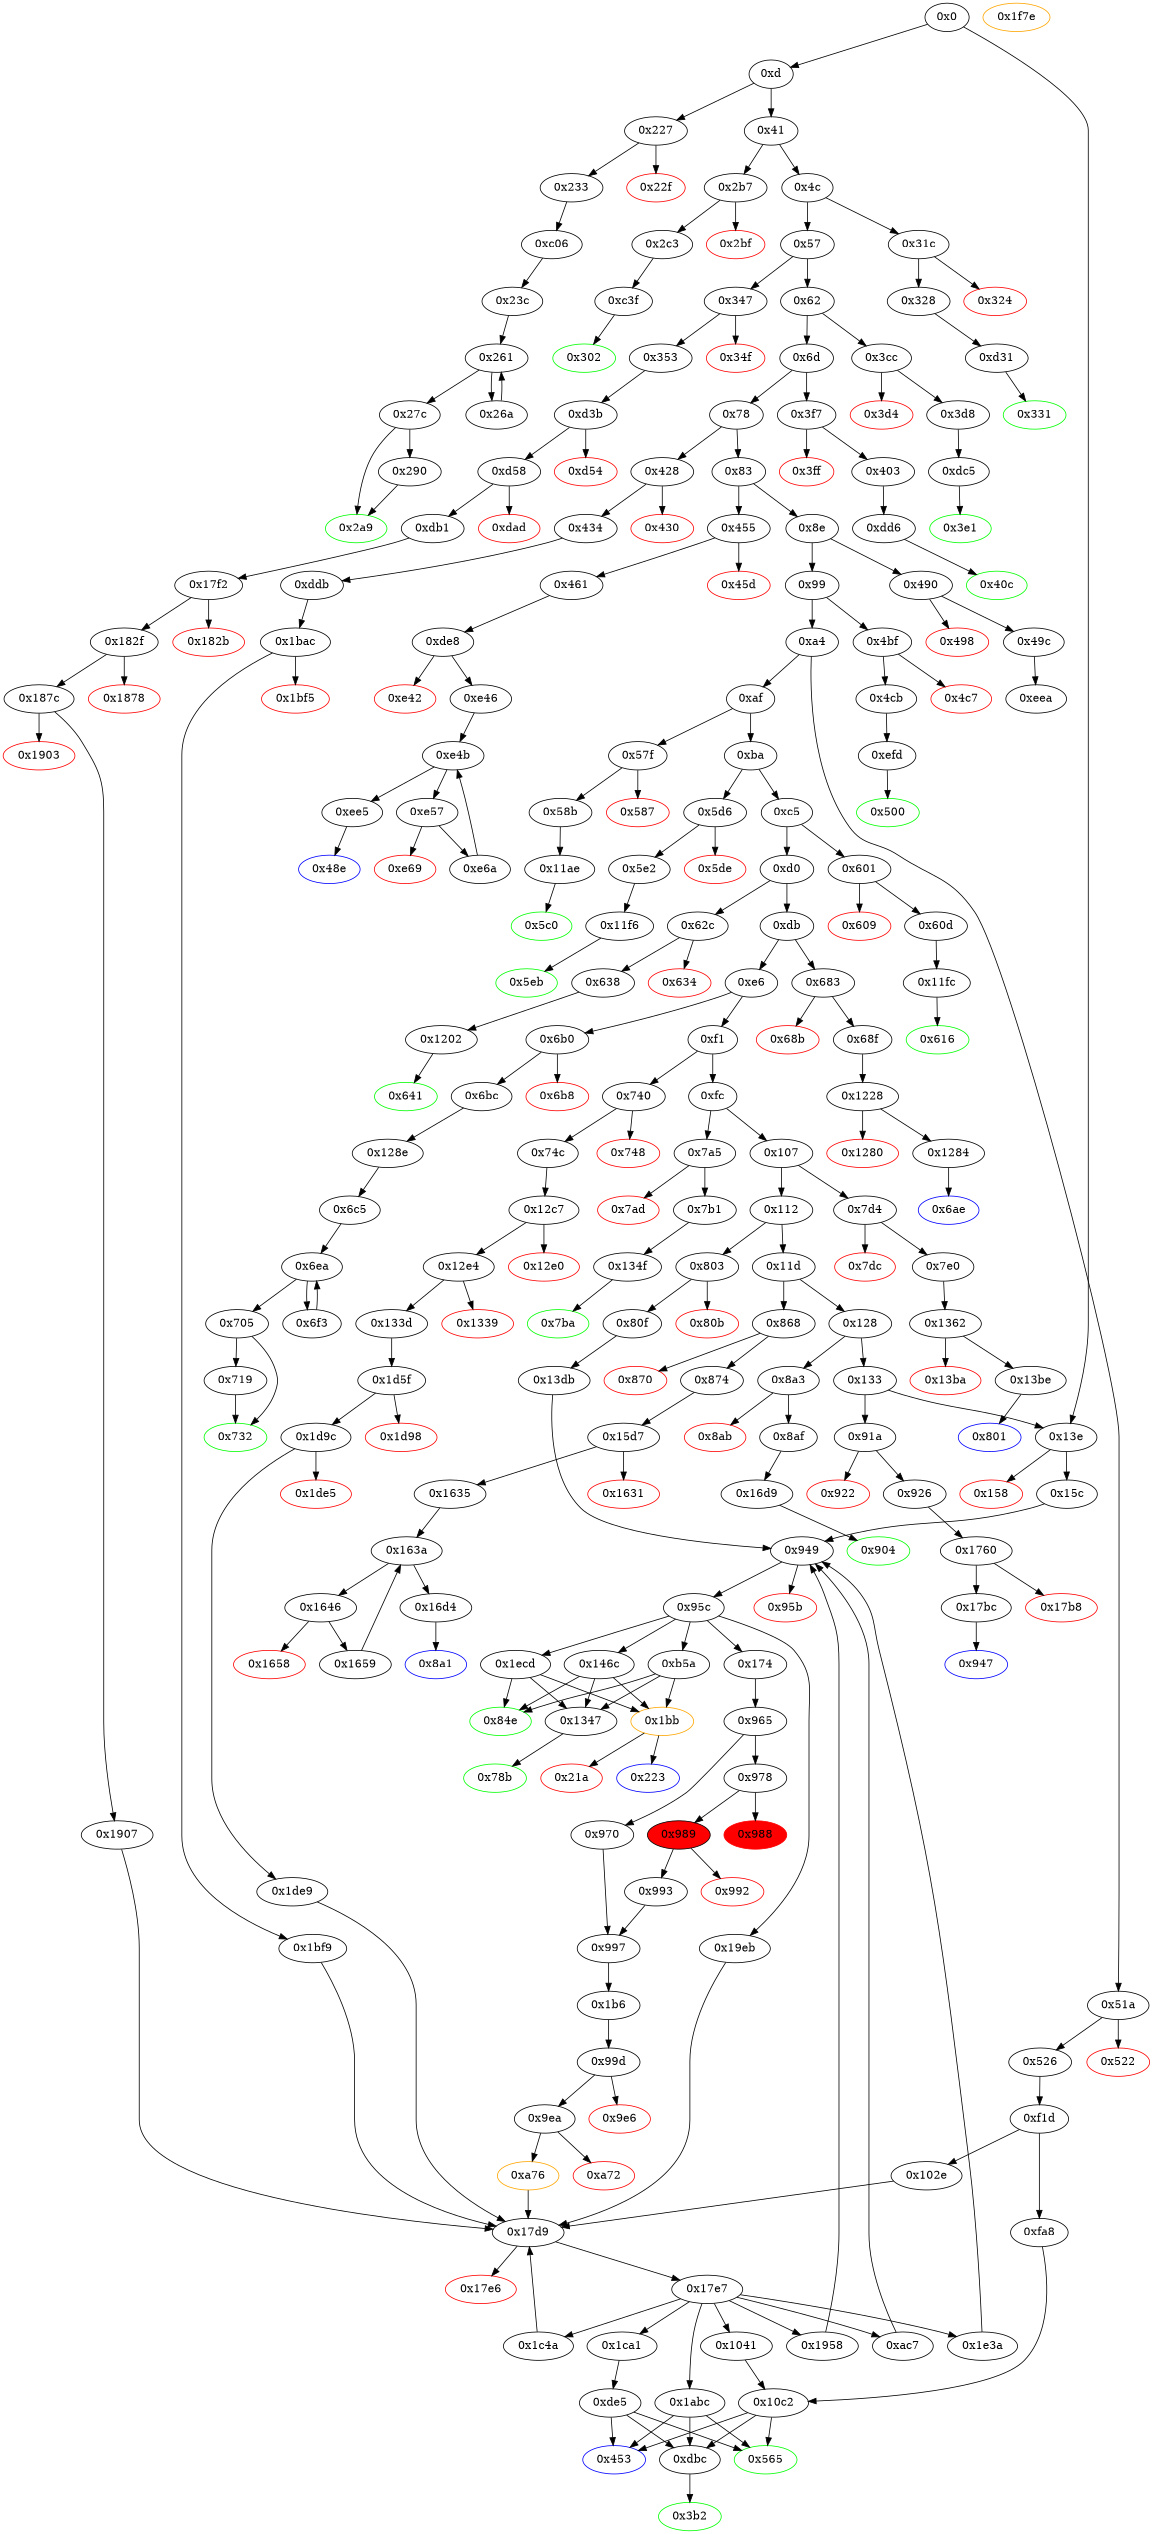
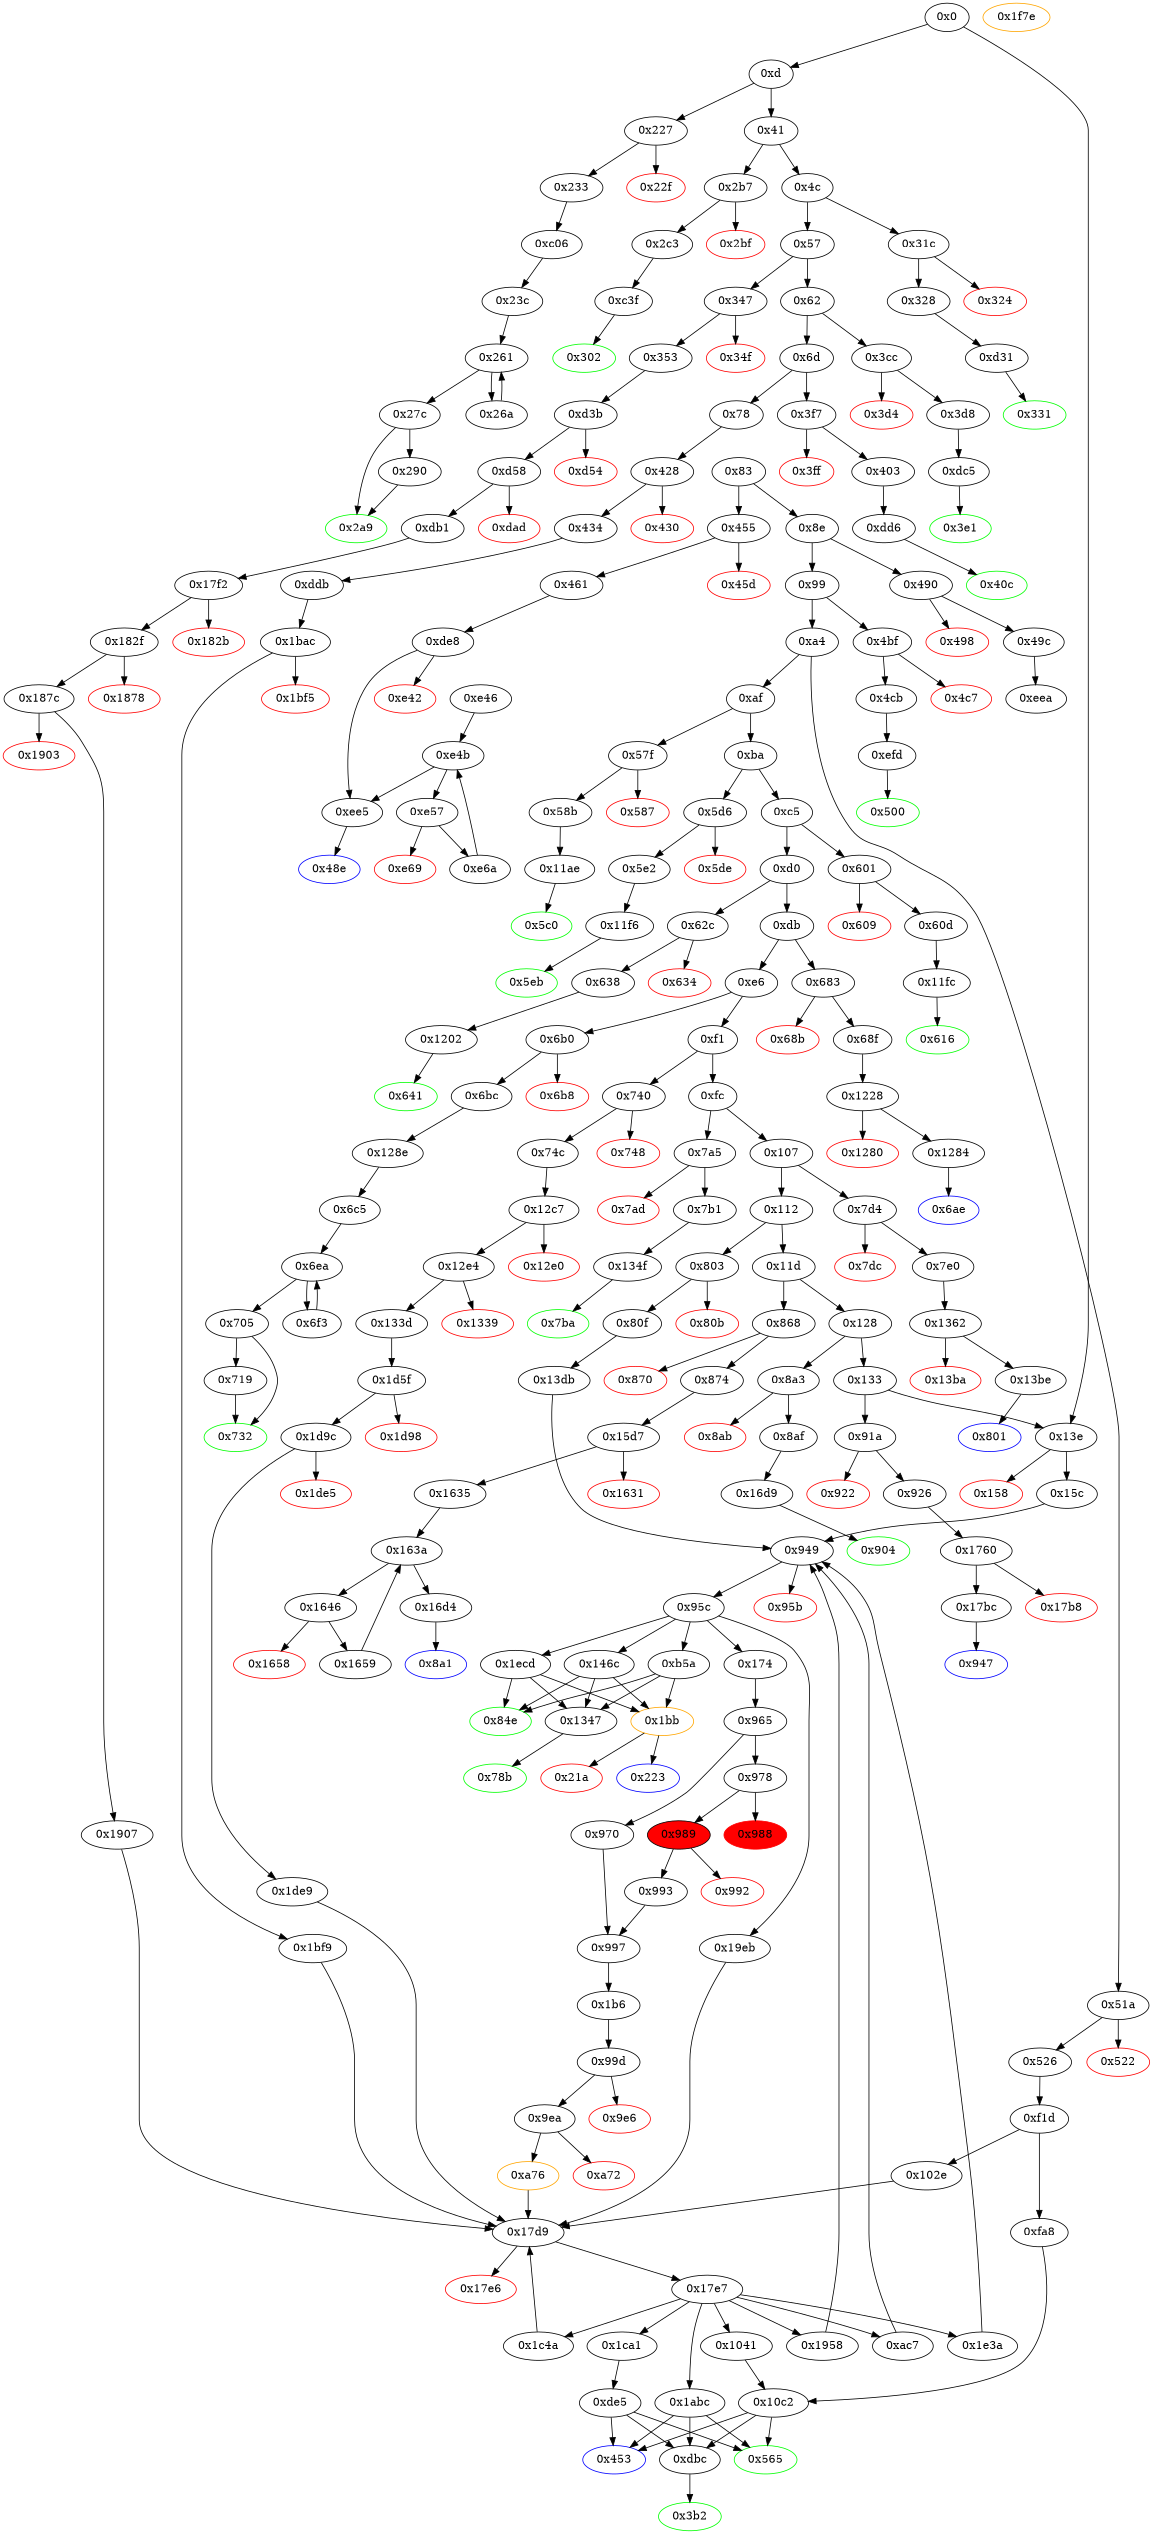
edge "0x78" -> "0x83": removed
edge "0xde8" -> "0xe46": now "0xde8" -> "0xee5"
